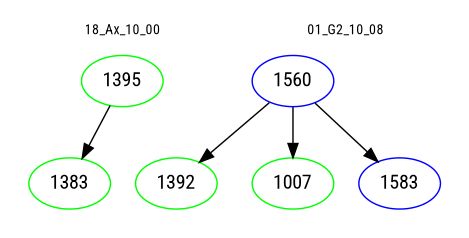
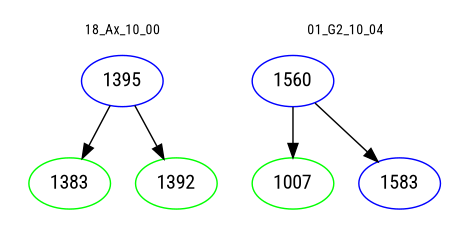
cluster "01_G2_10_08": label "01_G2_10_08" -> "01_G2_10_04"
node "1395": color green -> blue
edge "1560" -> "1392": now "1395" -> "1392"
